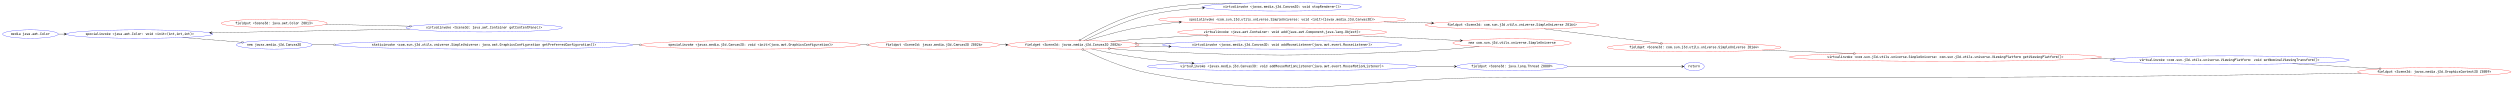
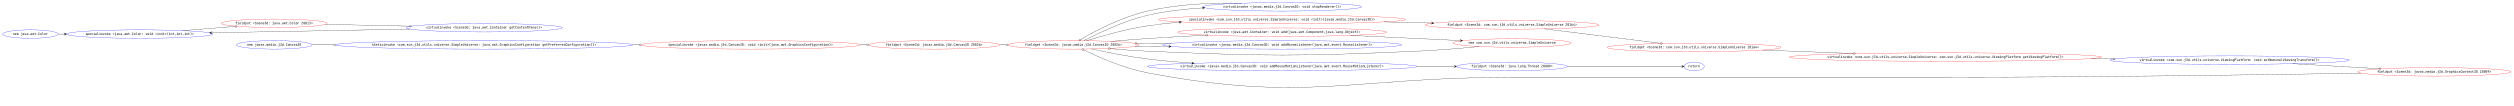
node "media java.awt.Color": label "media java.awt.Color" -> "new java.awt.Color"
edge "specialinvoke <java.awt.Color: void <init>(int,int,int)>" -> "new javax.media.j3d.Canvas3D": now "specialinvoke <java.awt.Color: void <init>(int,int,int)>" -> "fieldput <Scene3d: java.awt.Color Z0013>"
edge "fieldput <Scene3d: javax.media.j3d.Canvas3D Z0026>" -> "fieldget <Scene3d: javax.media.j3d.Canvas3D Z0026>": arrowhead vee -> odot
